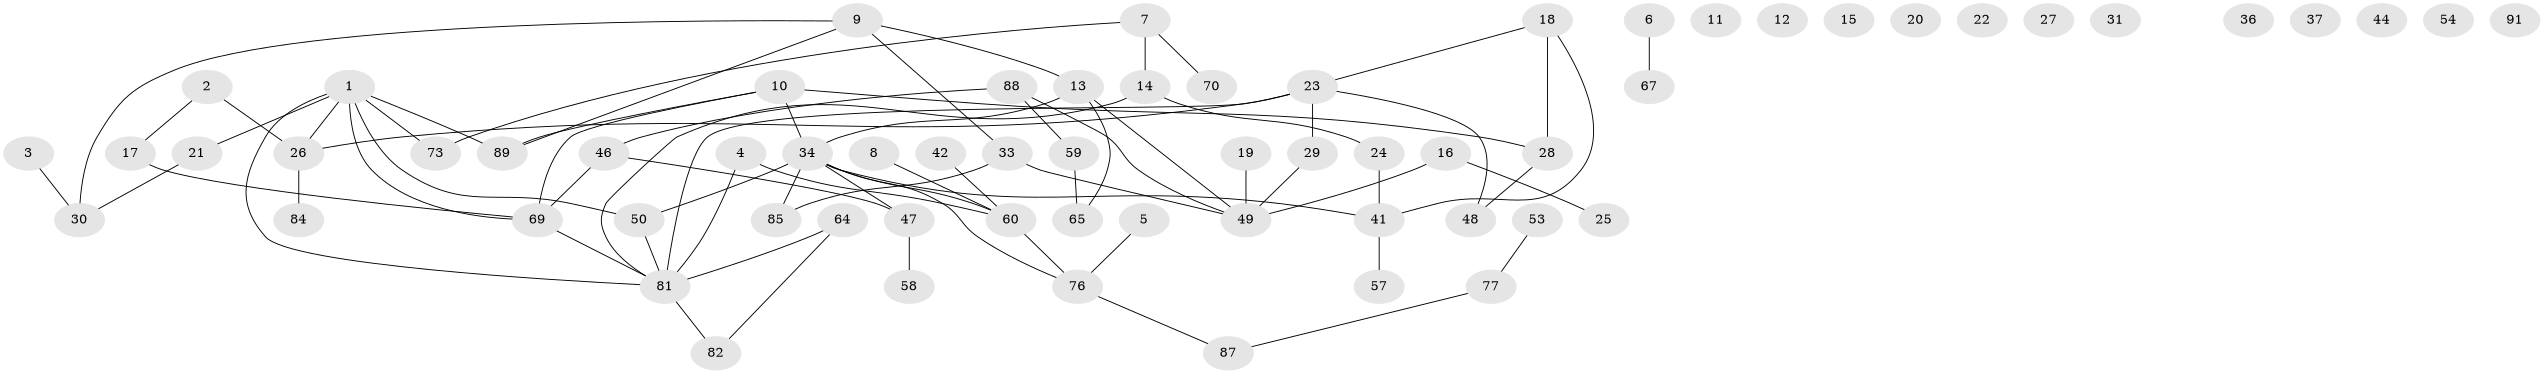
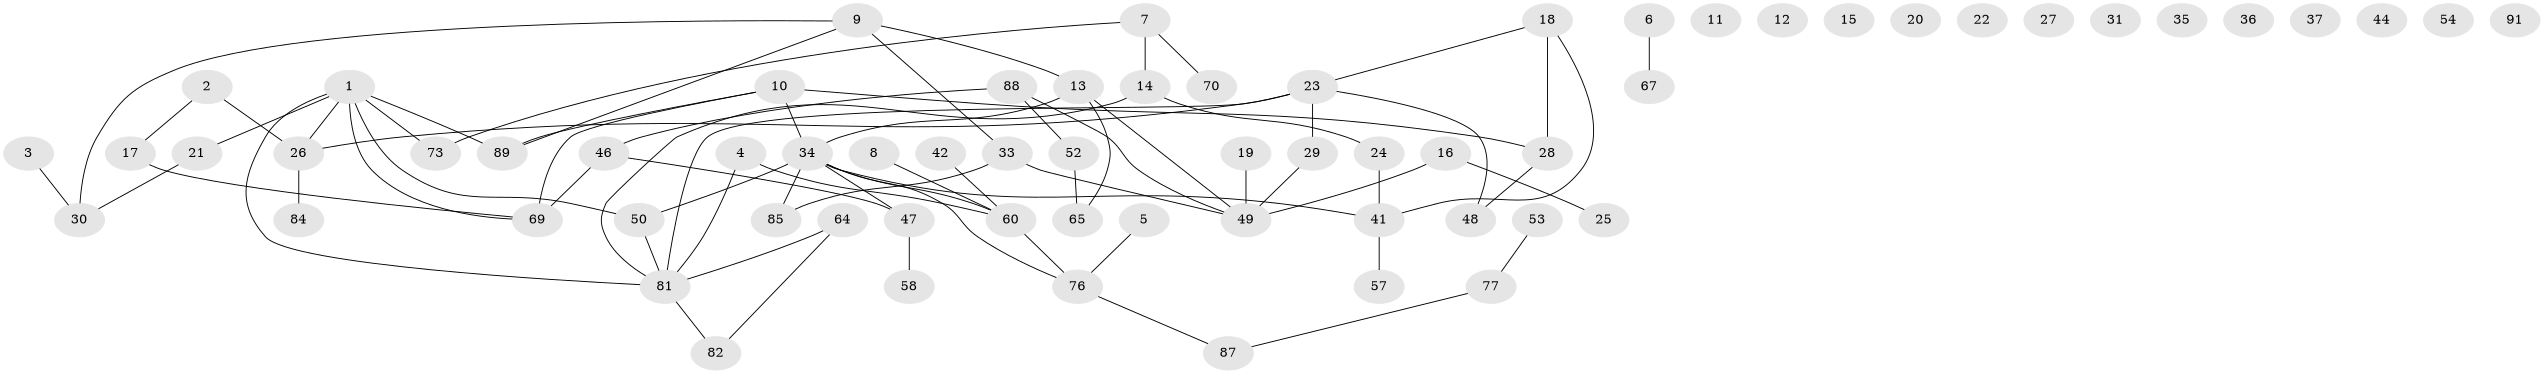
node "35": added
node "59": label "59" -> "52"
edge "69" -- "81": removed
